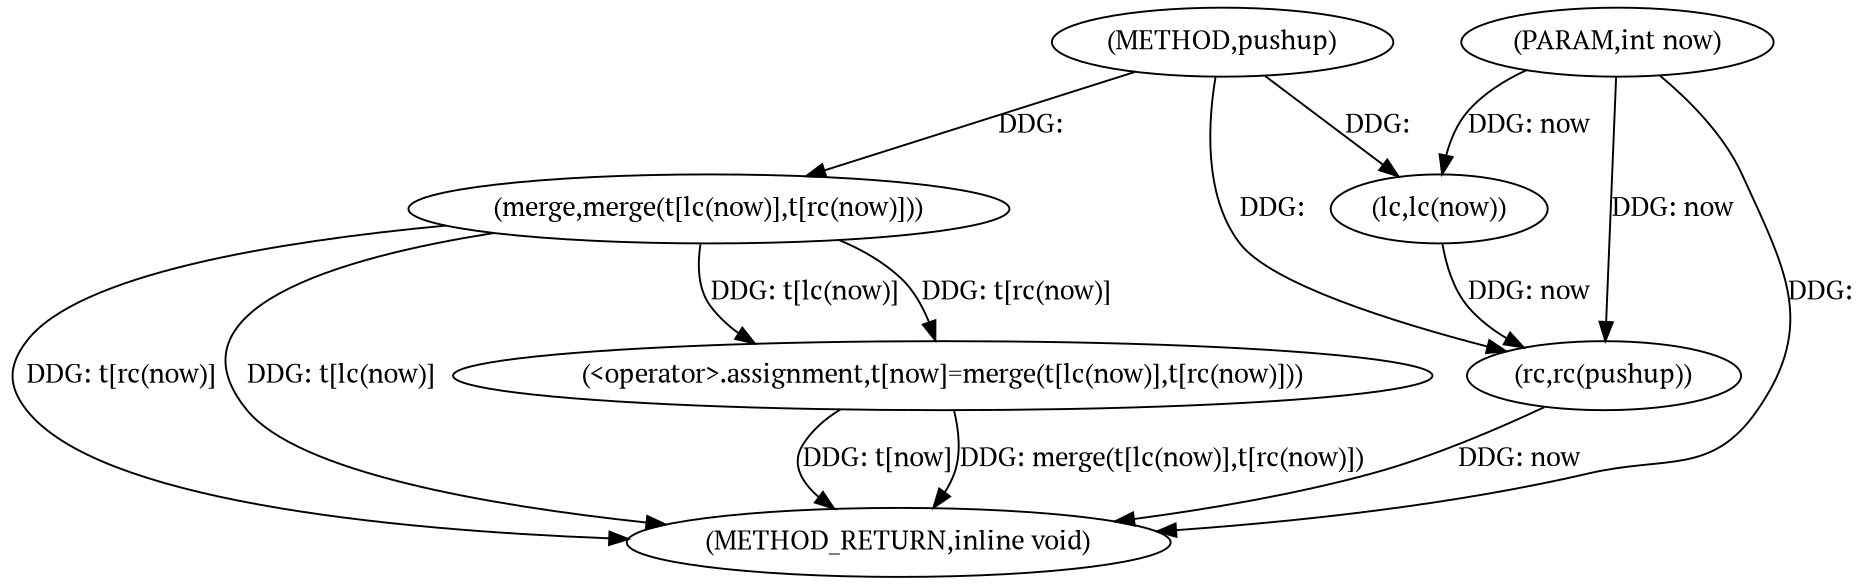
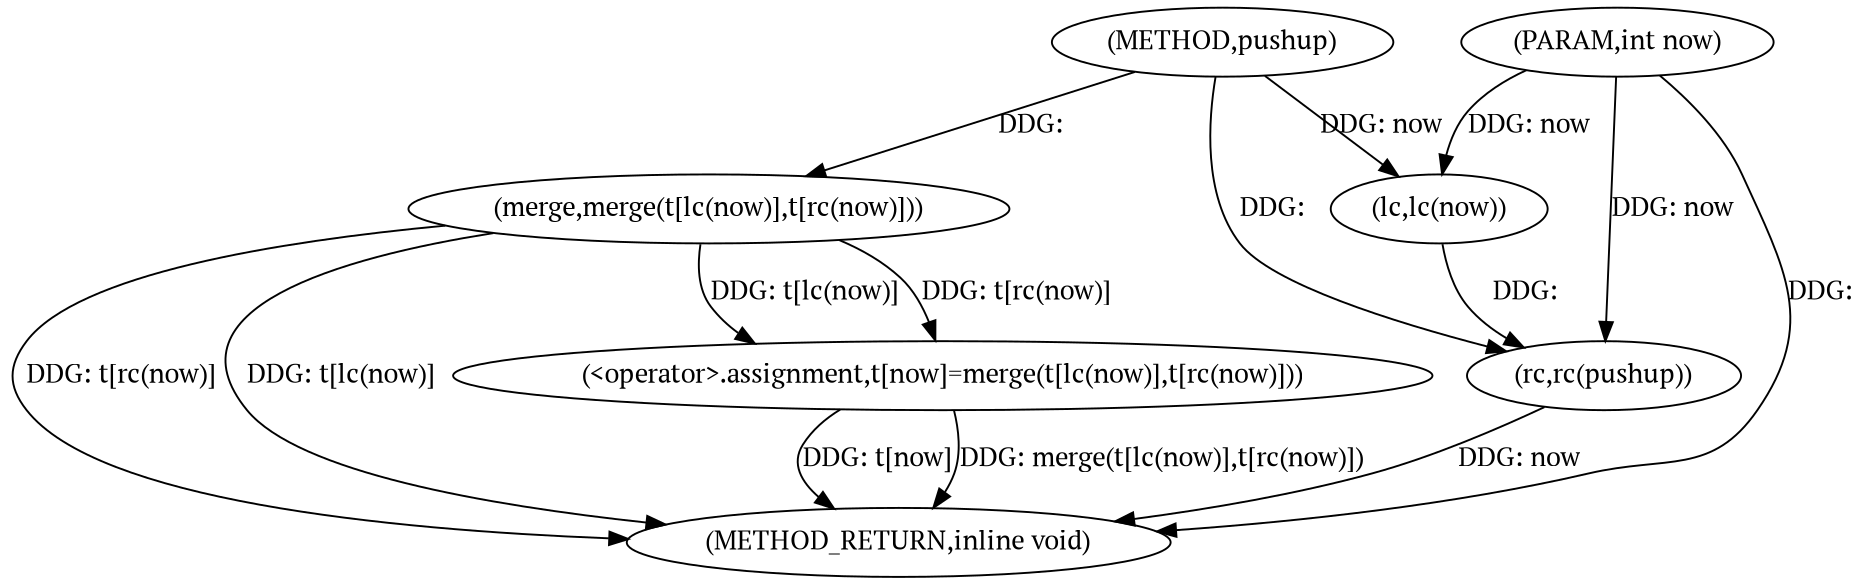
edge "(METHOD,pushup)" -> "(lc,lc(now))": label "DDG: " -> "DDG: now"
edge "(lc,lc(now))" -> "(rc,rc(pushup))": label "DDG: now" -> "DDG: "
